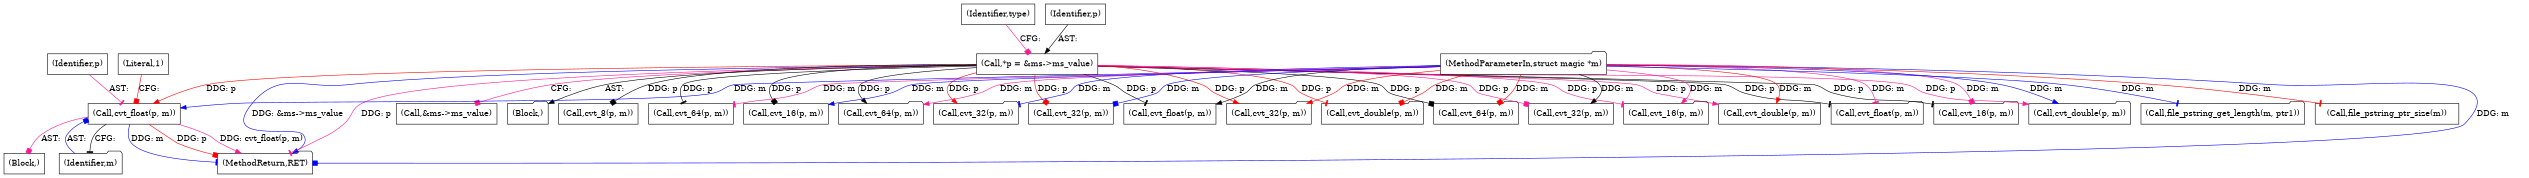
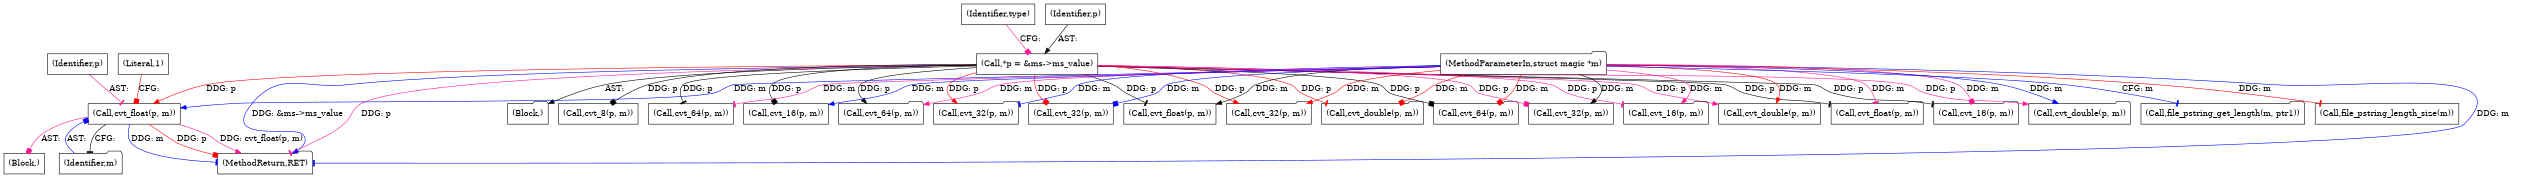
edge "(MethodParameterIn,struct magic *m)" -> "(Call,file_pstring_get_length(m, ptr1))": label "DDG: m" -> "CFG: m"
node "(Call,&ms->ms_value)": removed
node "(Call,file_pstring_ptr_size(m))": label "(Call,file_pstring_ptr_size(m))" -> "(Call,file_pstring_length_size(m))"
edge "(MethodParameterIn,struct magic *m)" -> "(MethodReturn,RET)": arrowhead box -> tee
